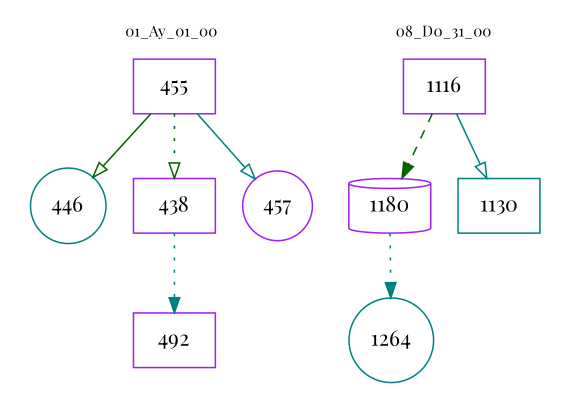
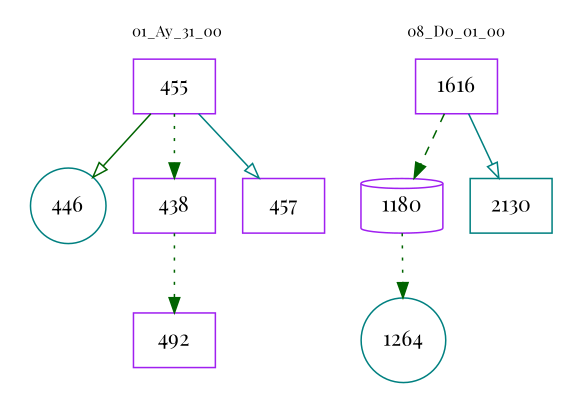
cluster "01_Ay_01_00": label "01_Ay_01_00" -> "01_Ay_31_00"
cluster "08_D0_31_00": label "08_D0_31_00" -> "08_D0_01_00"
node "1116": label "1116" -> "1616"
edge "455" -> "438": arrowhead onormal -> normal
node "457": shape circle -> box
node "1130": label "1130" -> "2130"
edge "1180" -> "1264": color teal -> darkgreen
edge "438" -> "492": color teal -> darkgreen
